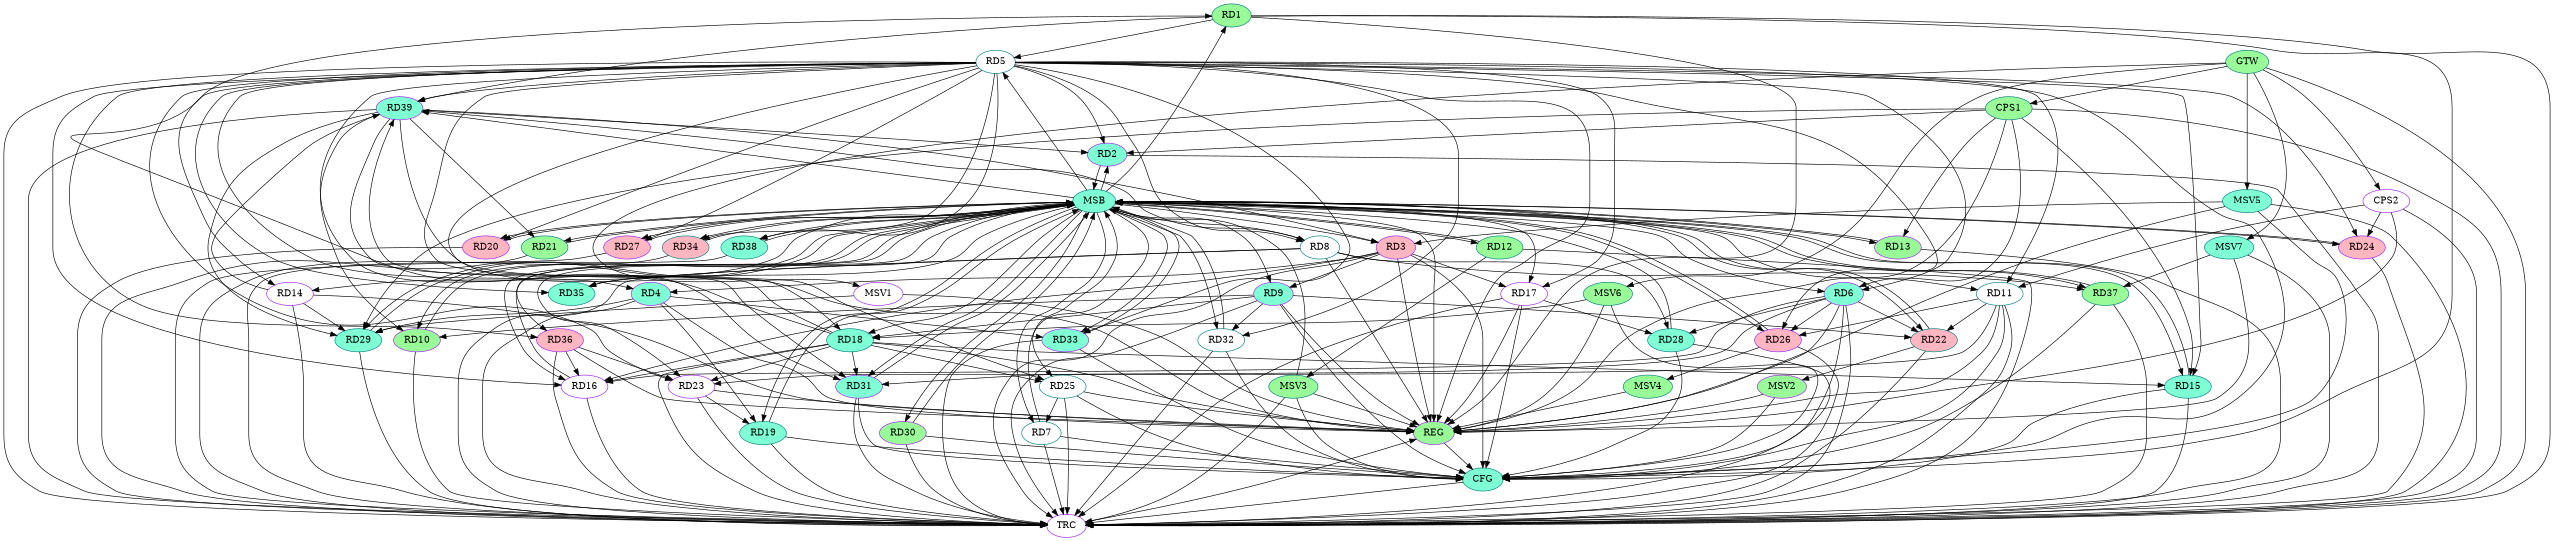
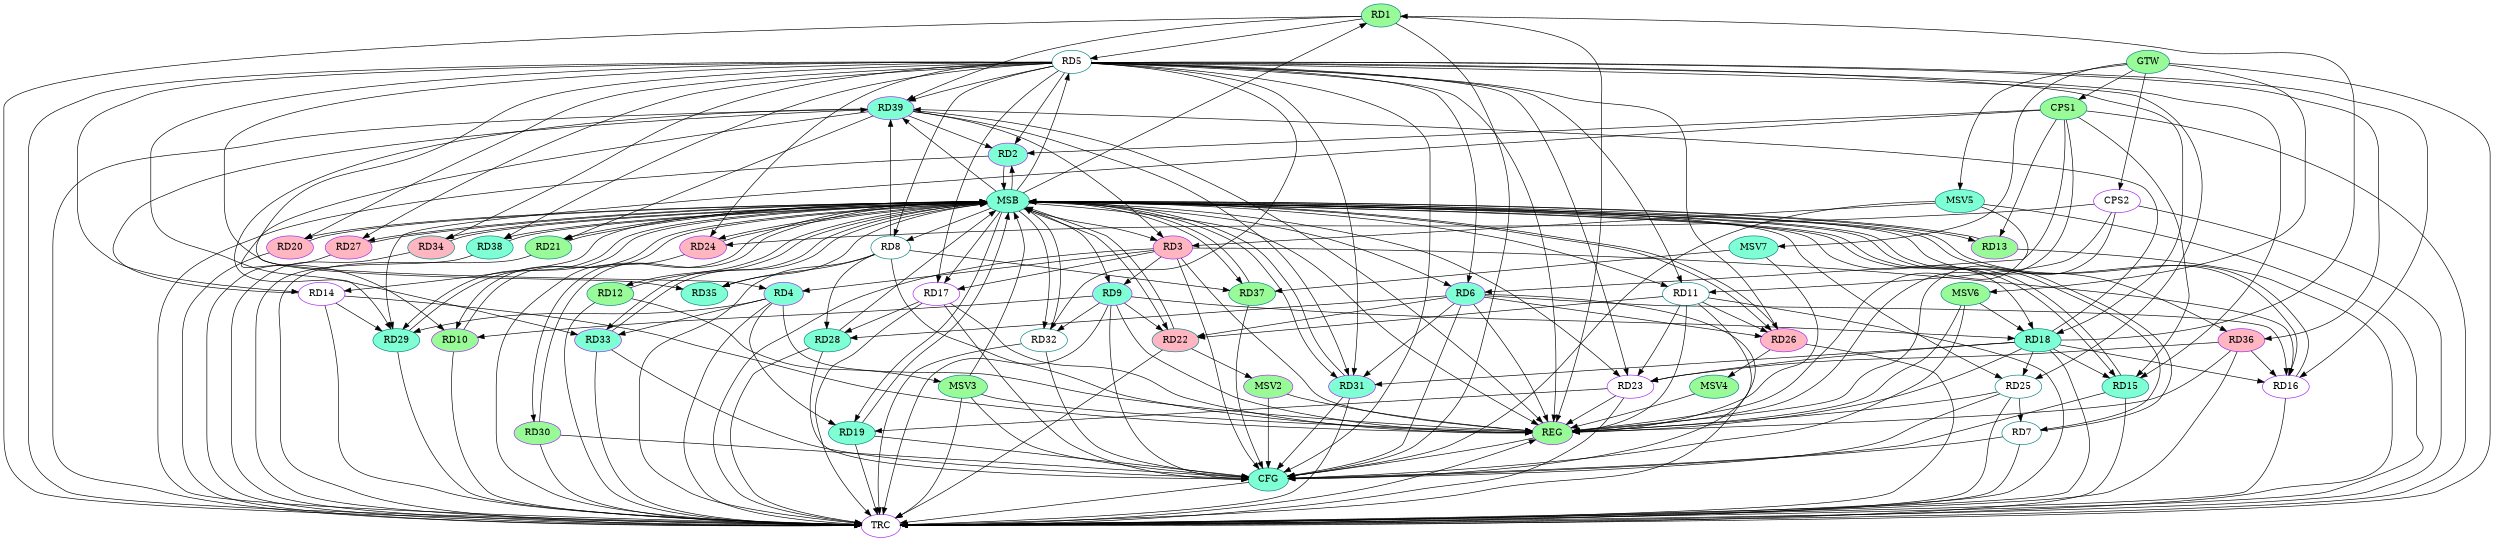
node "MSV1": removed
edge "MSV7" -> "TRC": removed
edge "RD37" -> "TRC": removed
